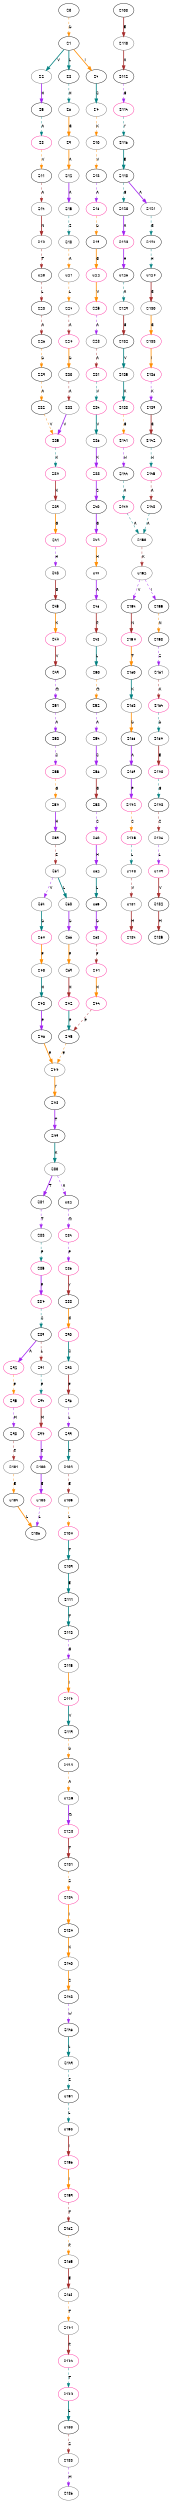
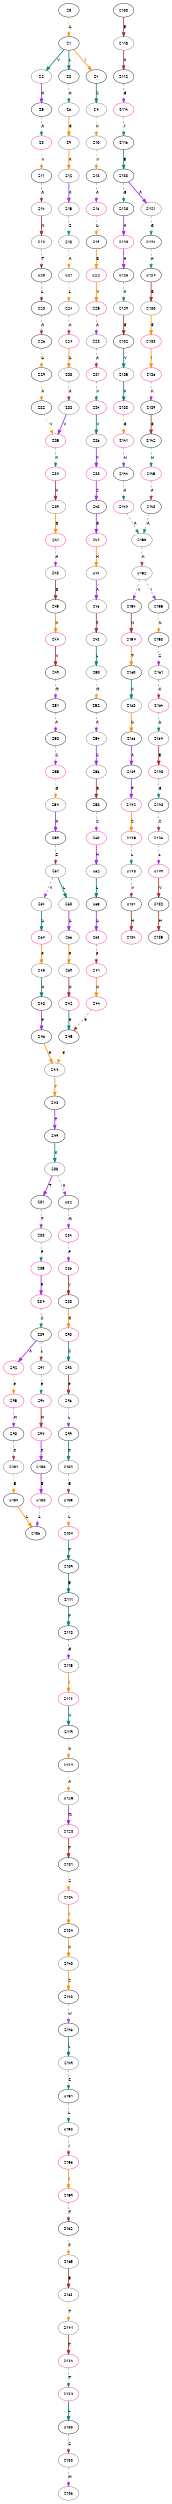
node "S118": label "S118" -> "S188"
edge "S172" -> "S175": style dashed -> bold
node "S181": color gray40 -> black
edge "S153" -> "S156": style bold -> dashed
